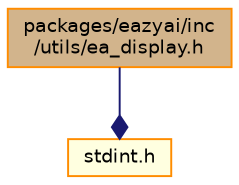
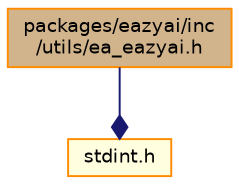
node "packages/eazyai/inc /utils/ea_display.h": label "packages/eazyai/inc /utils/ea_display.h" -> "packages/eazyai/inc /utils/ea_eazyai.h"
